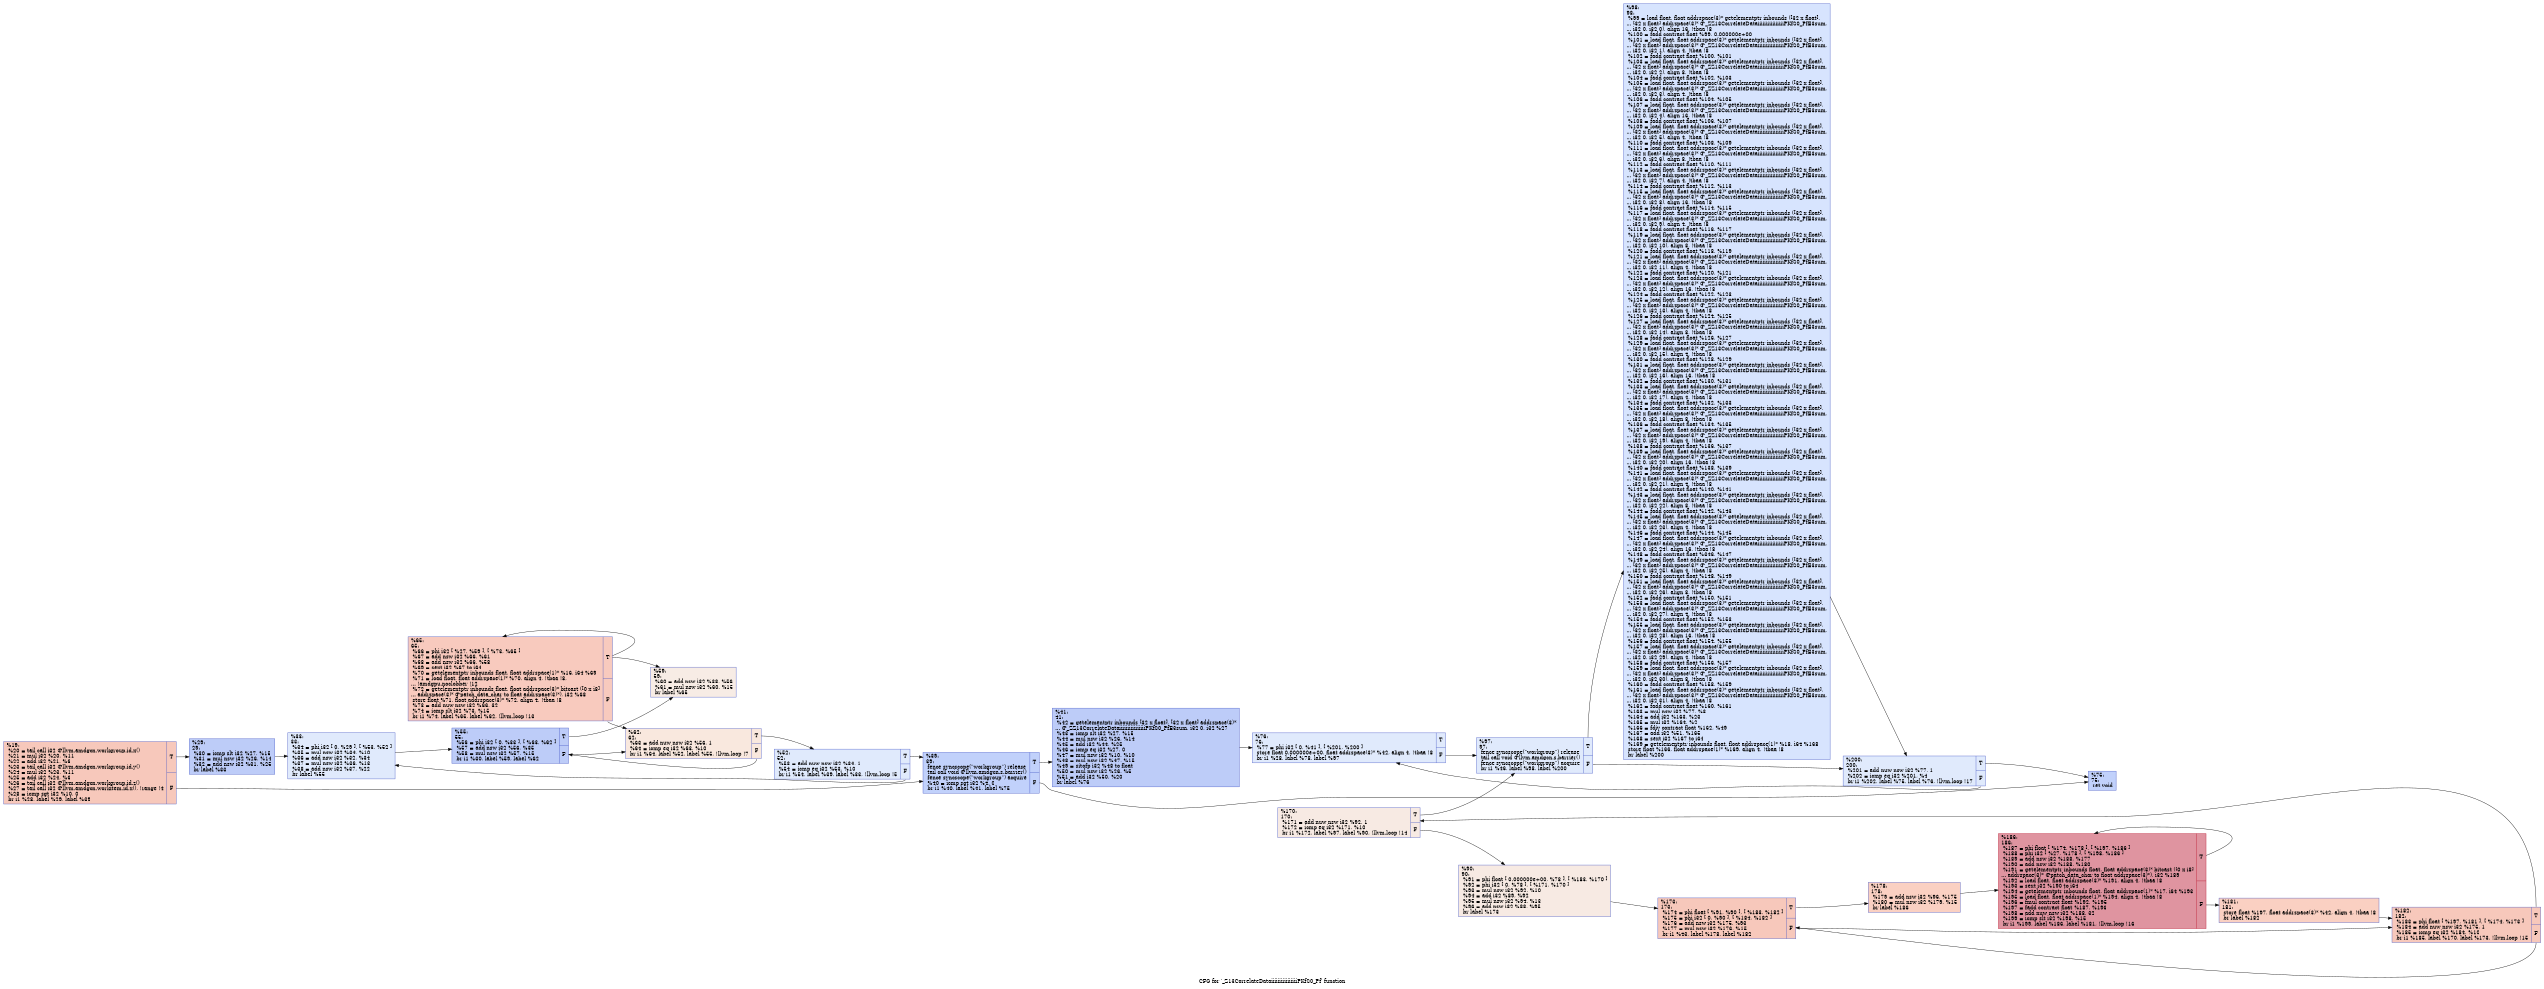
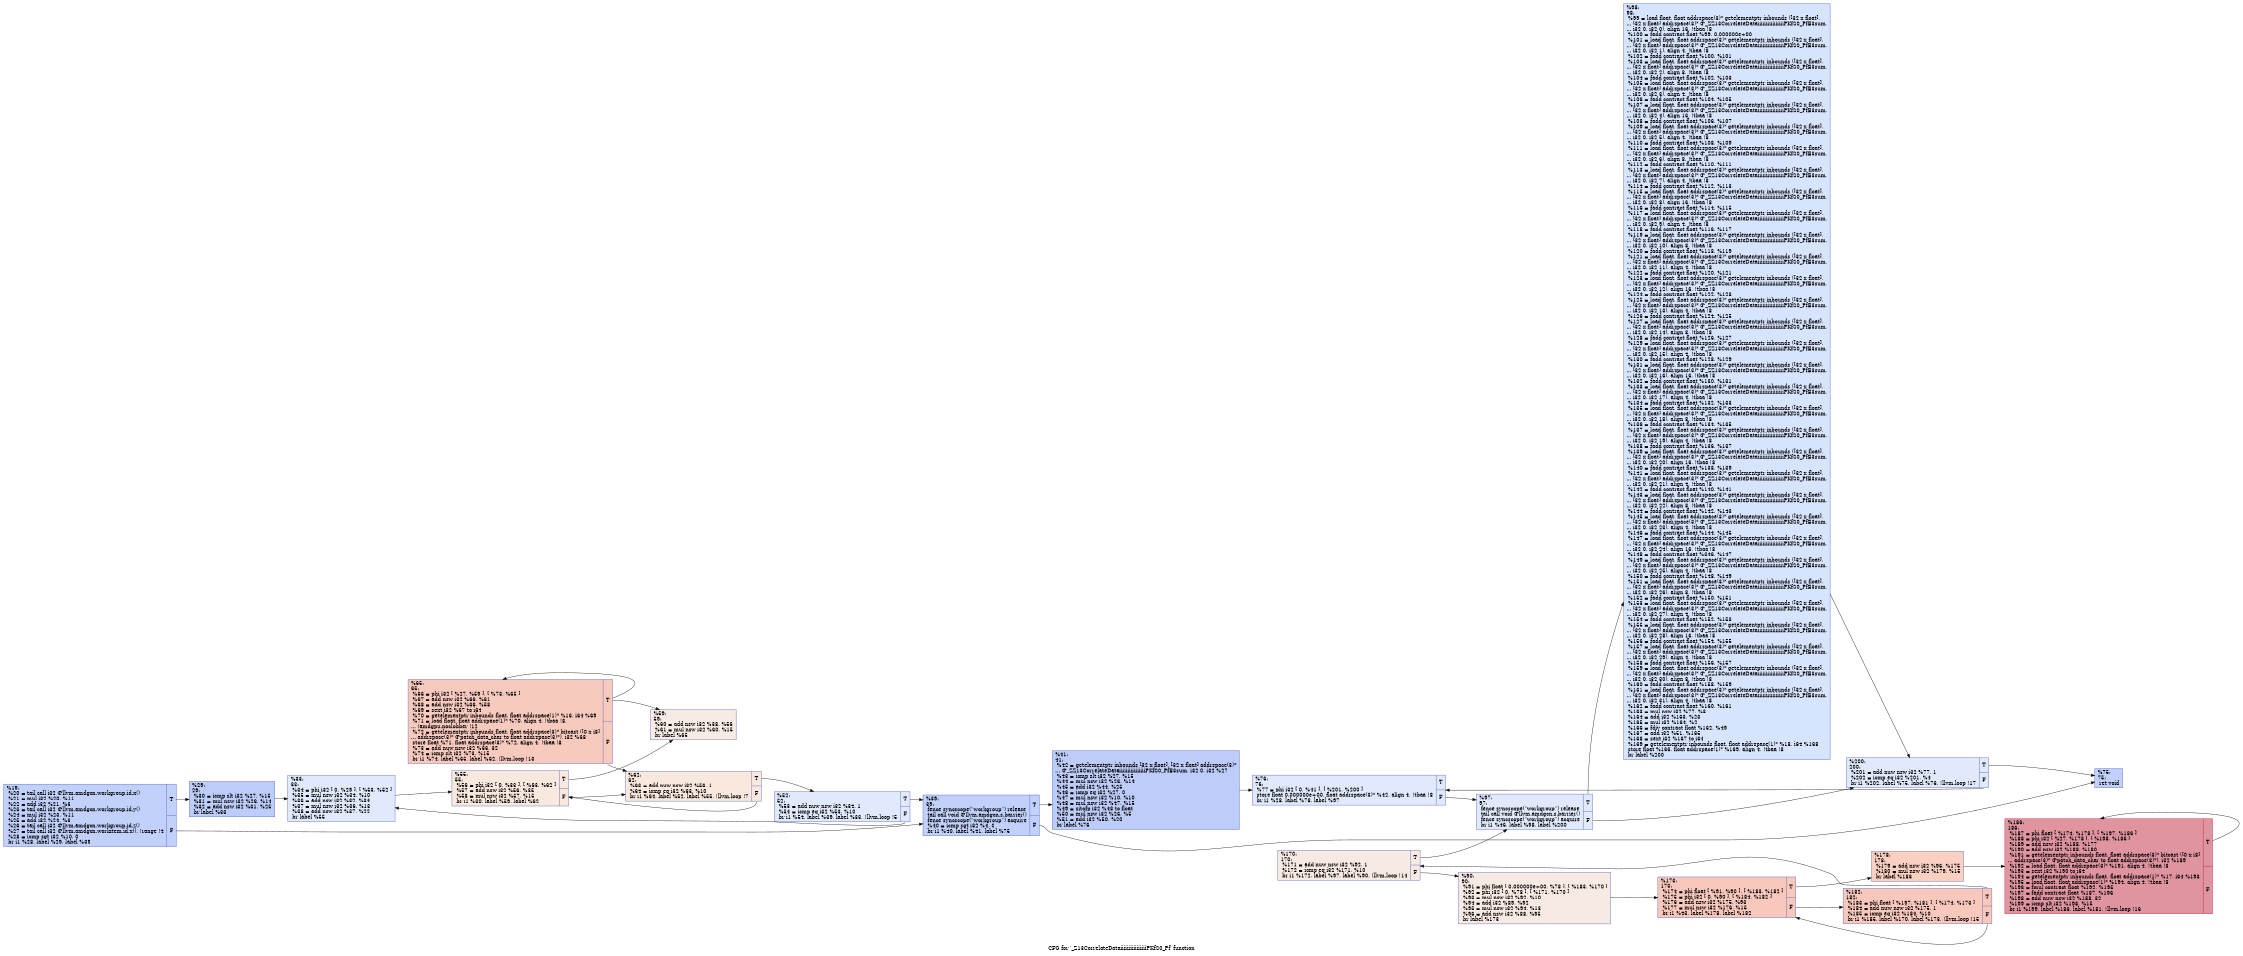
node "%55:": fillcolor #6a8bef70 -> #f2cab570
node "%19:": fillcolor #ed836670 -> #7396f570
node "%181:": removed
